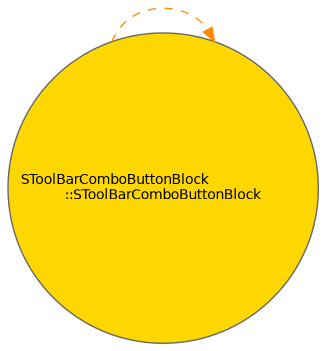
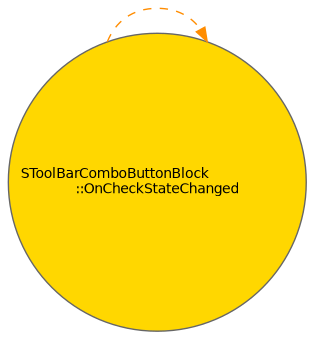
node "SToolBarComboButtonBlock ::SToolBarComboButtonBlock": label "SToolBarComboButtonBlock ::SToolBarComboButtonBlock" -> "SToolBarComboButtonBlock ::OnCheckStateChanged"
